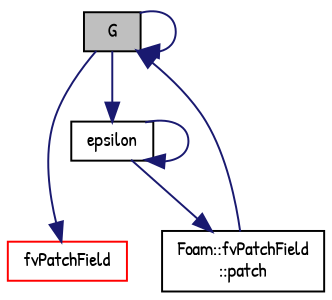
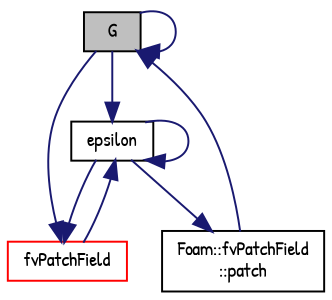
edge "epsilon" -> "fvPatchField": added
edge "fvPatchField" -> "epsilon": added
